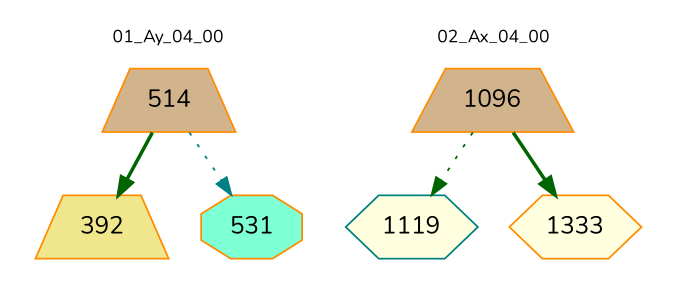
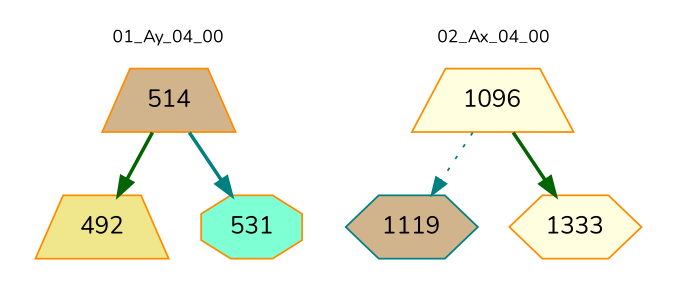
node "1096": fillcolor tan -> lightyellow
edge "1096" -> "1119": color darkgreen -> teal
edge "514" -> "531": style dotted -> bold
node "392": label "392" -> "492"
node "1119": fillcolor lightyellow -> tan
